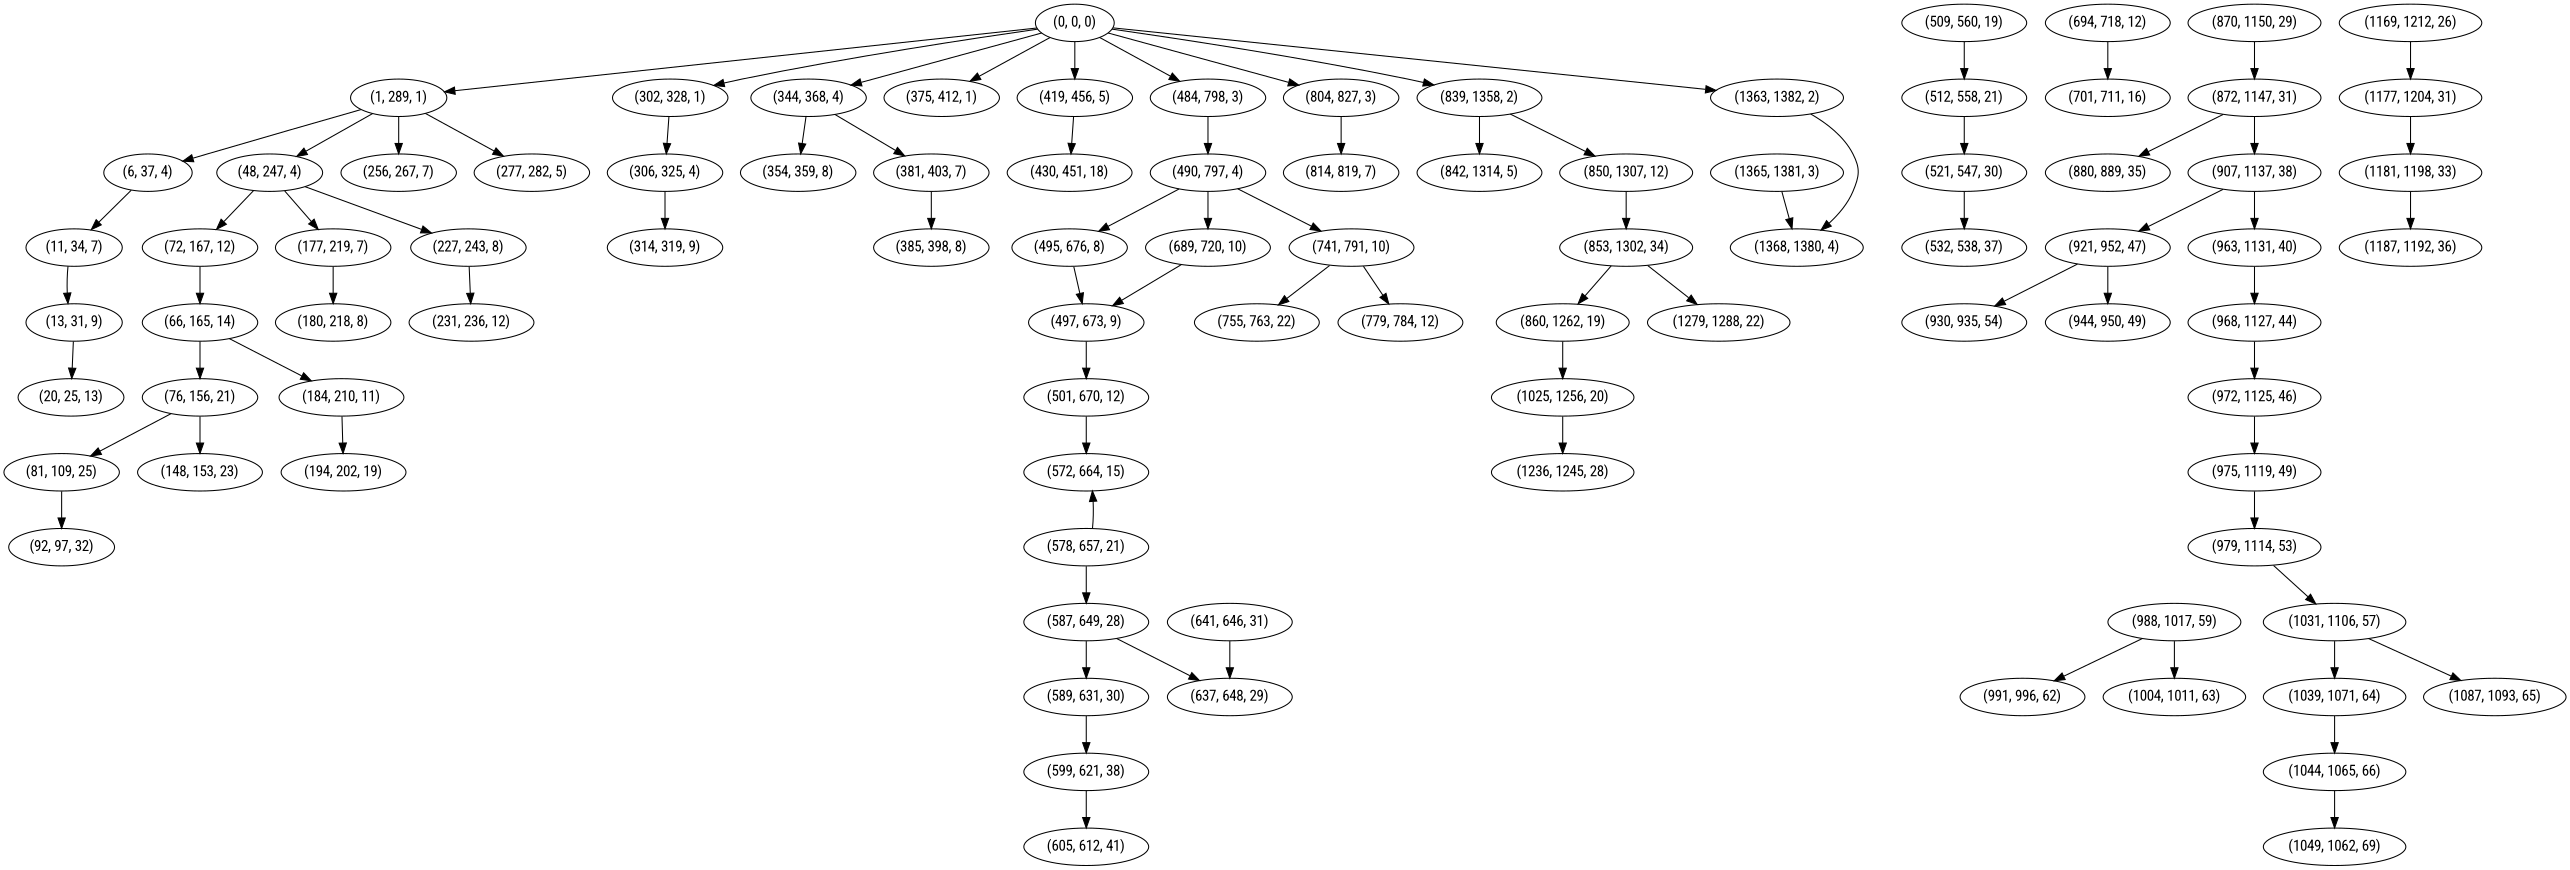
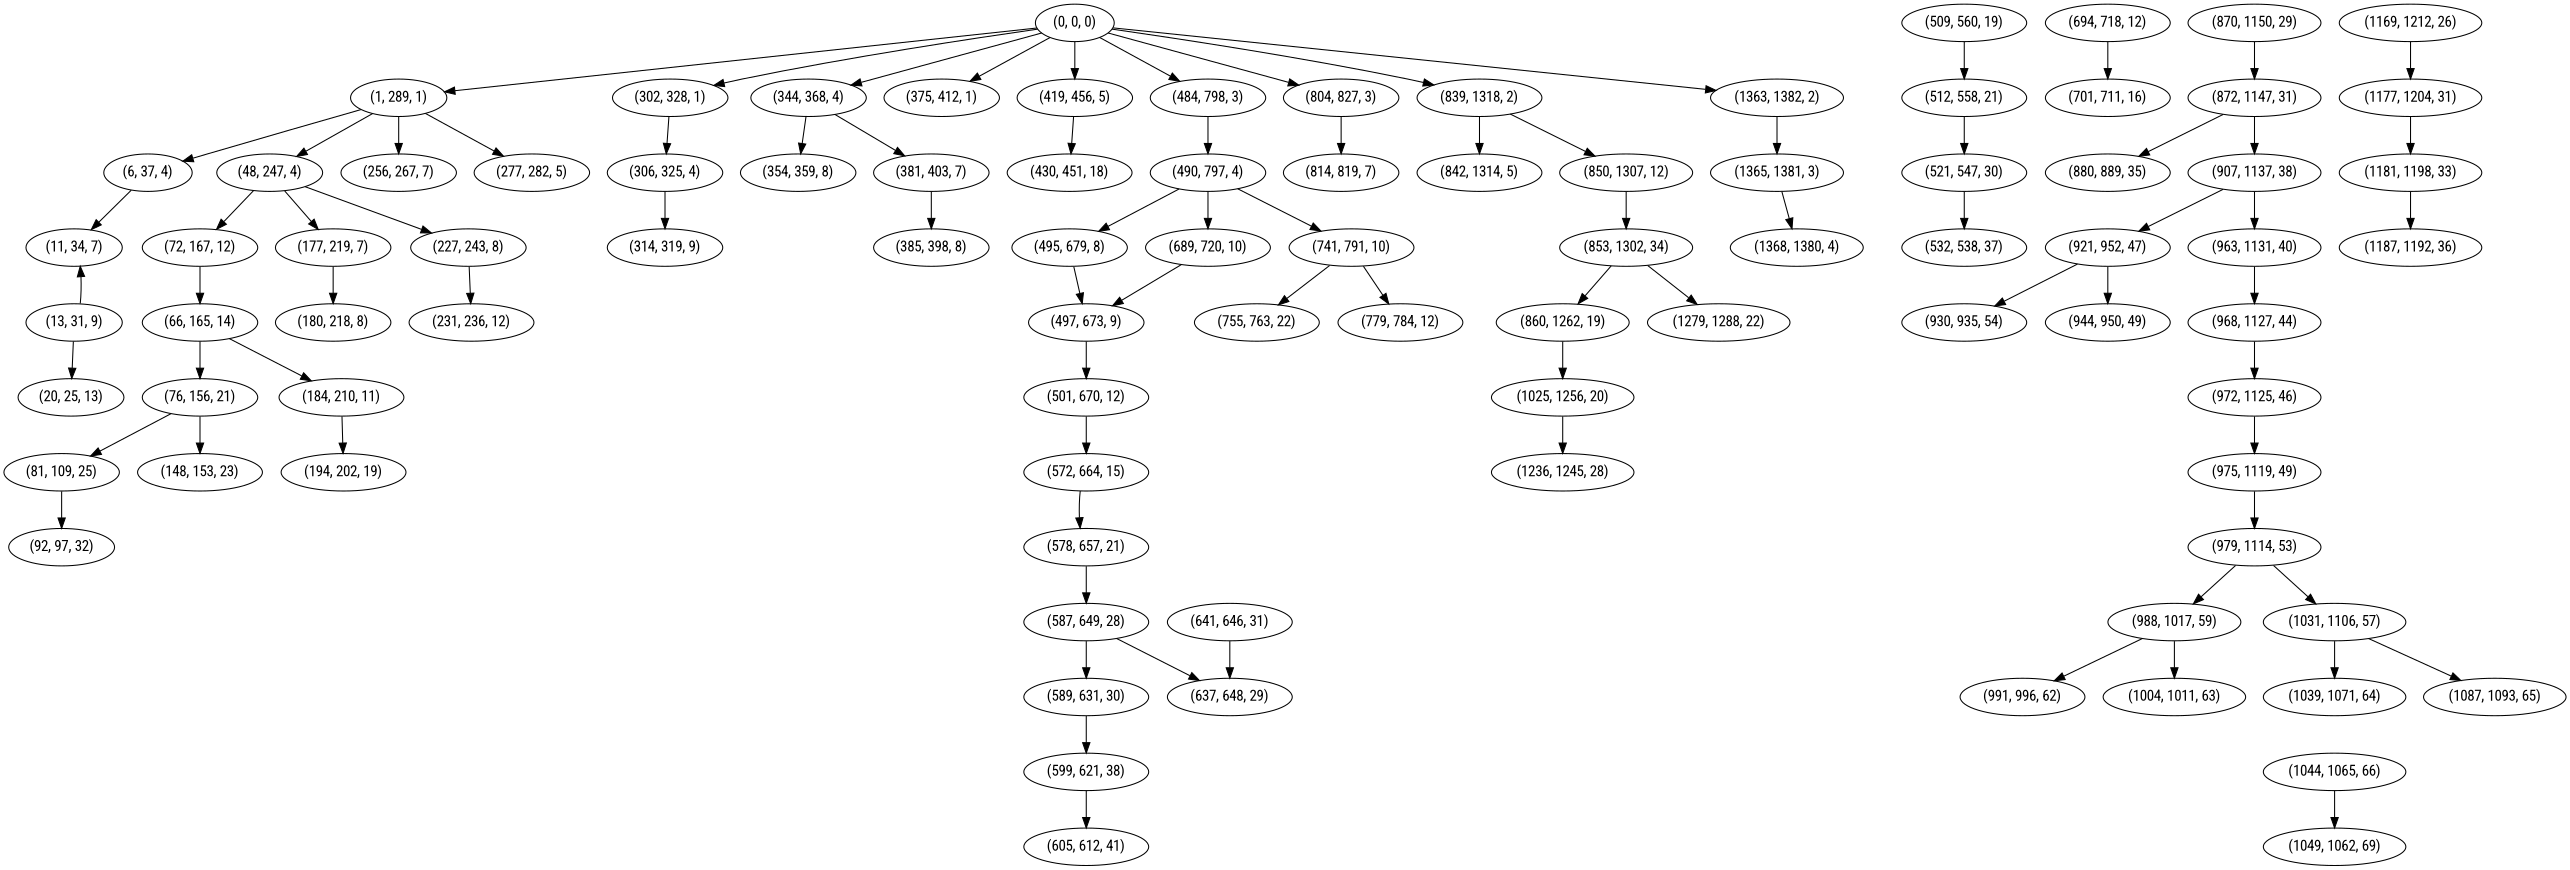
node "(839, 1358, 2)": label "(839, 1358, 2)" -> "(839, 1318, 2)"
edge "(1363, 1382, 2)" -> "(1368, 1380, 4)": now "(1363, 1382, 2)" -> "(1365, 1381, 3)"
node "(495, 676, 8)": label "(495, 676, 8)" -> "(495, 679, 8)"
edge "(11, 34, 7)" -> "(13, 31, 9)": reversed
edge "(578, 657, 21)" -> "(572, 664, 15)": reversed
edge "(979, 1114, 53)" -> "(988, 1017, 59)": added
edge "(1039, 1071, 64)" -> "(1044, 1065, 66)": removed
